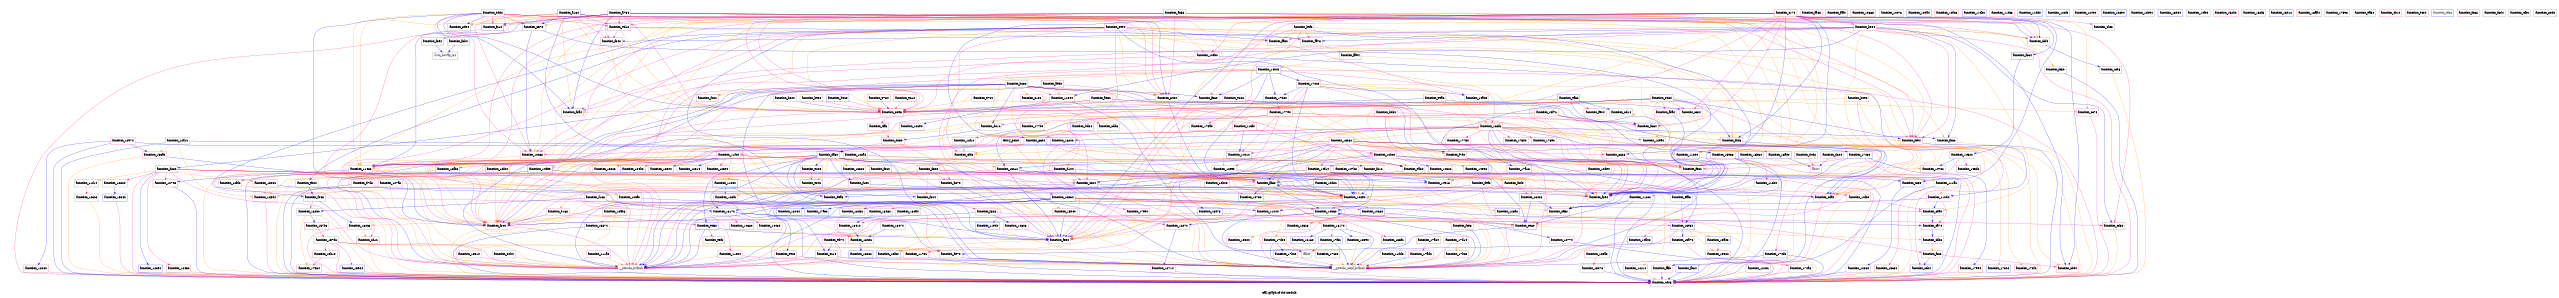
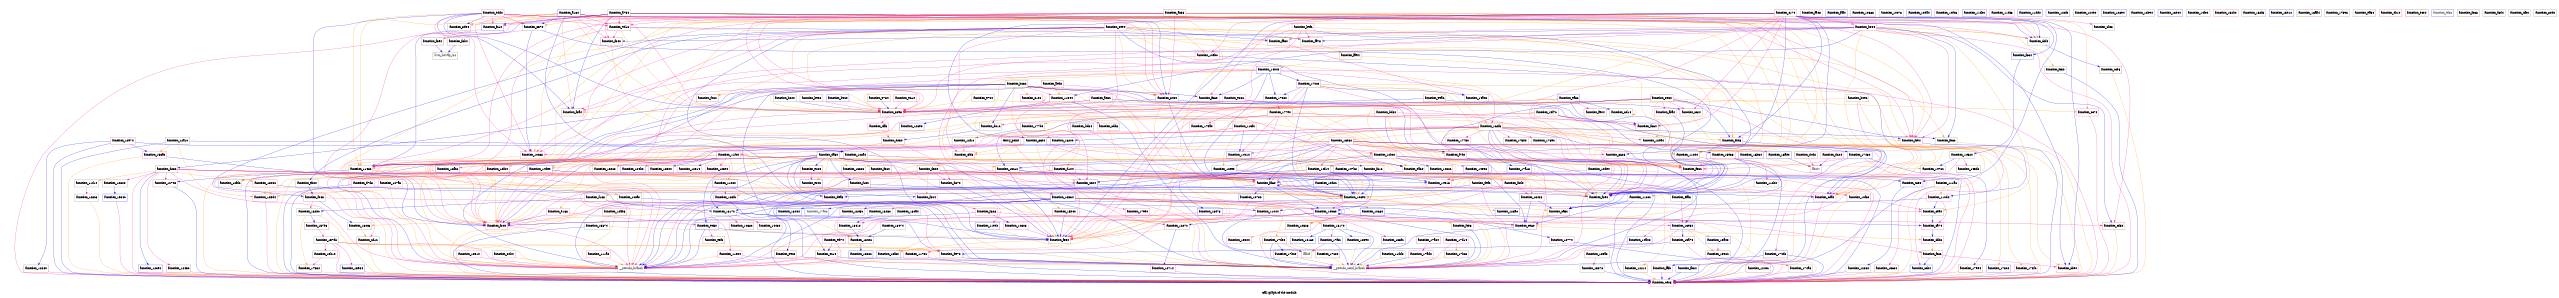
edge "function_bd34" -> "function_86b4": now "function_115f0" -> "function_86b4"
node "function_10b08": removed
node "function_17acc": fontcolor black -> gray50
edge "function_130c8" -> "function_ce08": now "function_173fc" -> "function_ce08"
